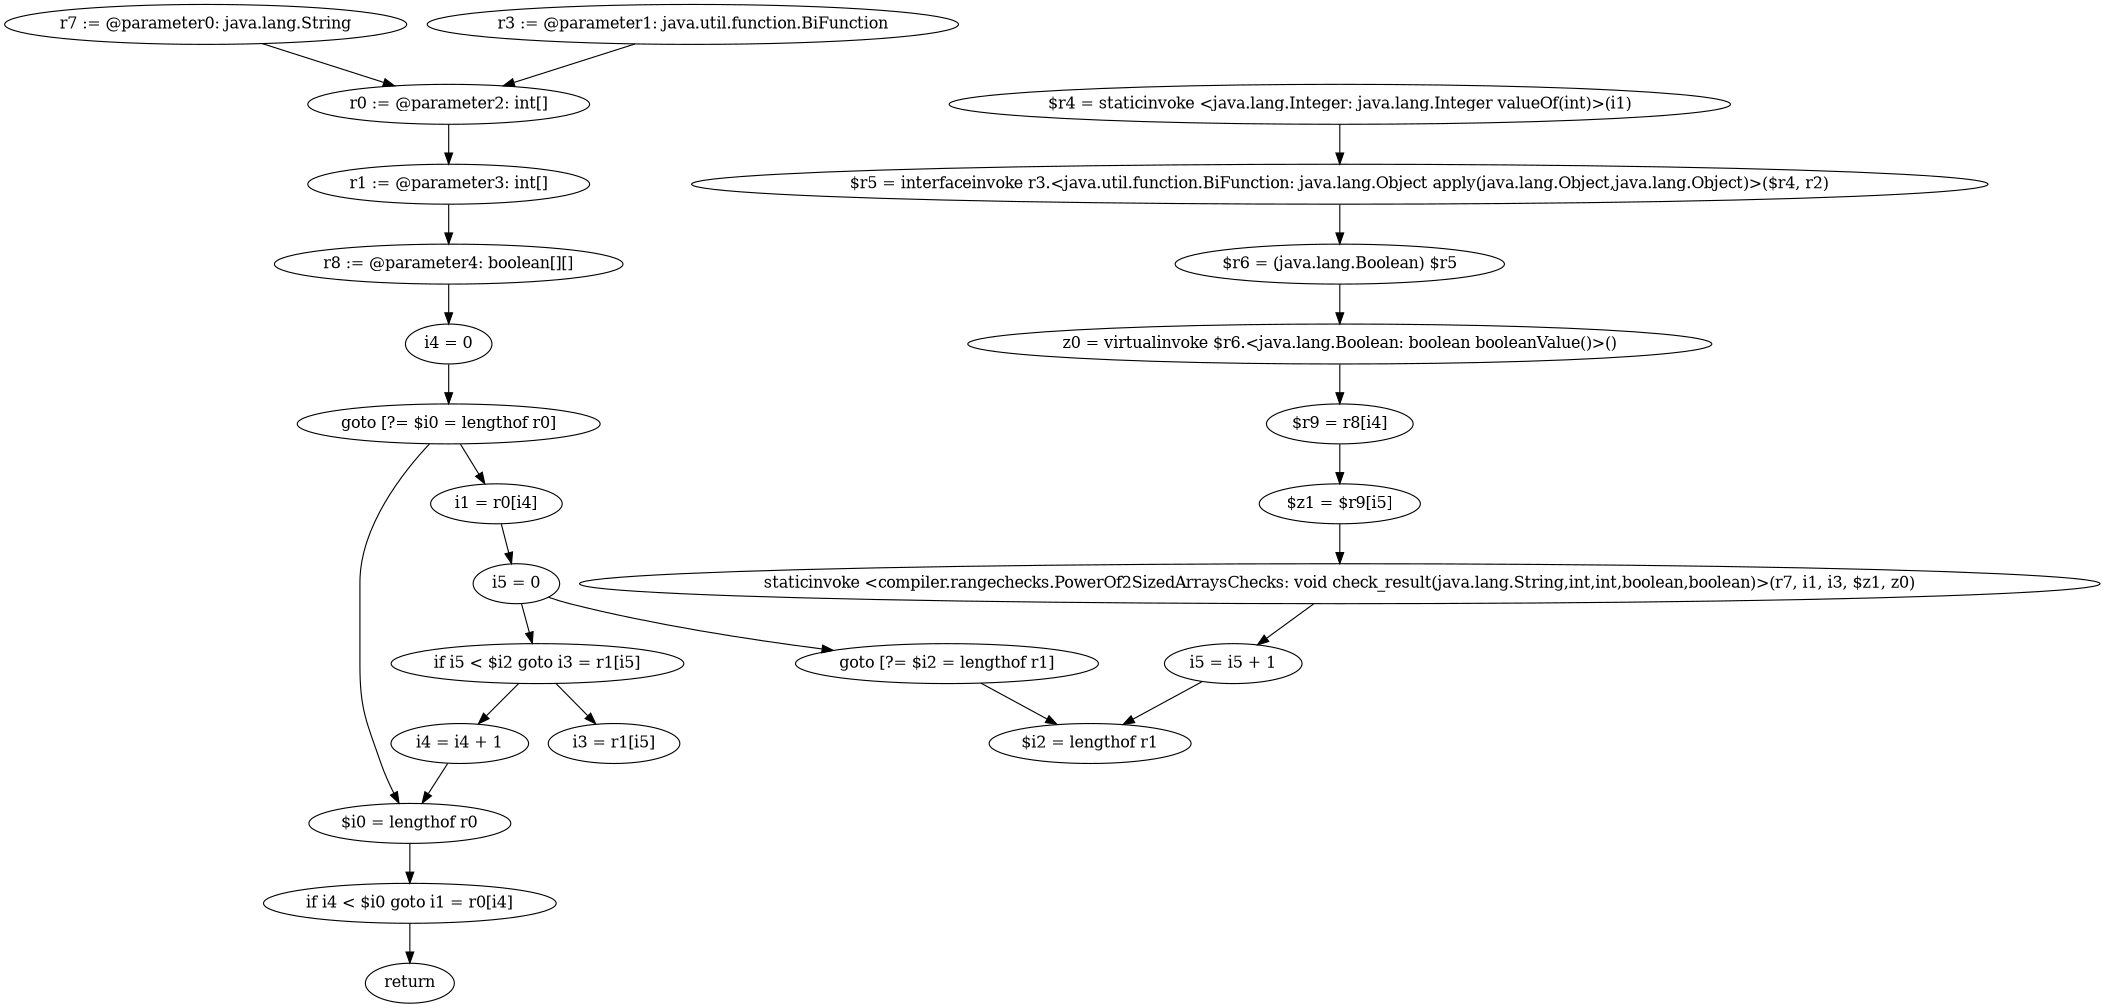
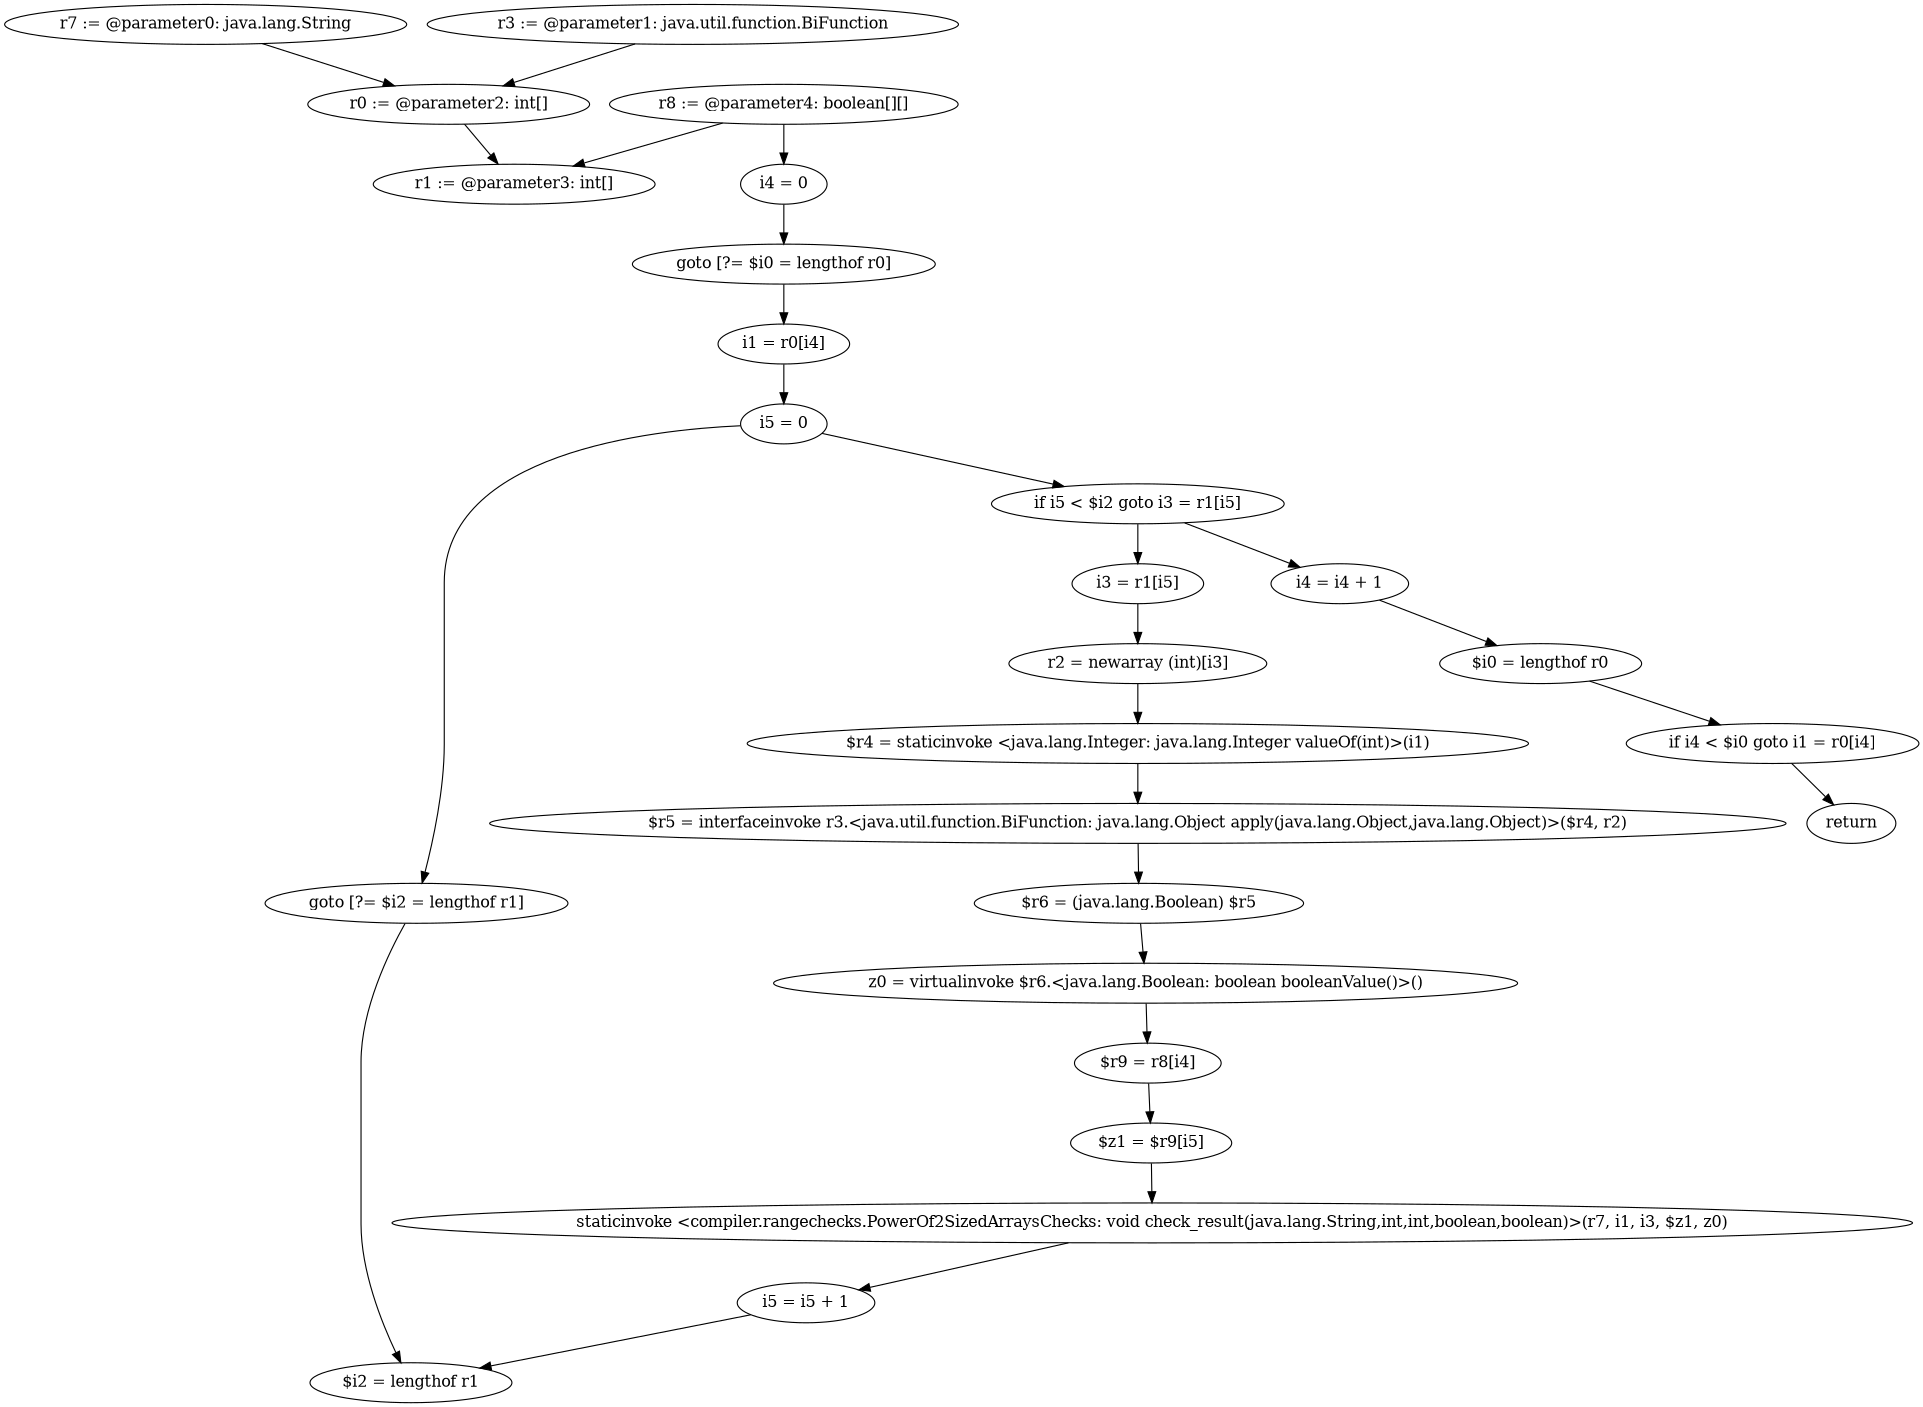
edge "r1 := @parameter3: int[]" -> "r8 := @parameter4: boolean[][]": reversed
edge "goto [?= $i0 = lengthof r0]" -> "$i0 = lengthof r0": removed
node "r2 = newarray (int)[i3]": added
